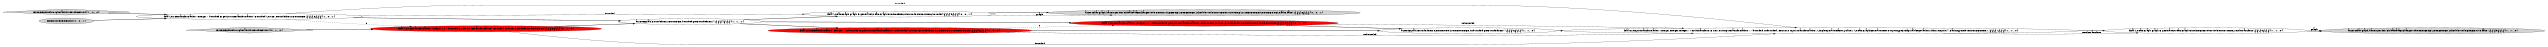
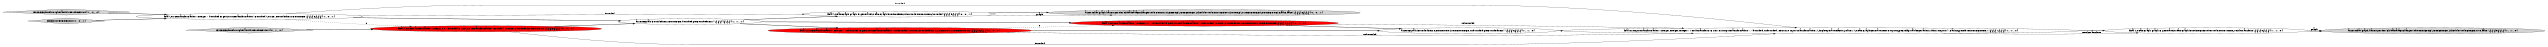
node "testBoundedDetection['0', '0', '1']": shape ellipse -> diamond
